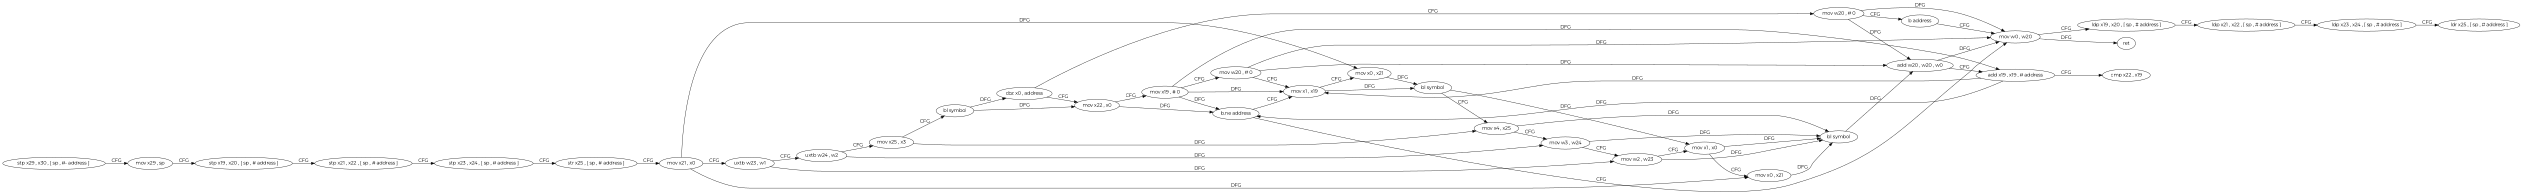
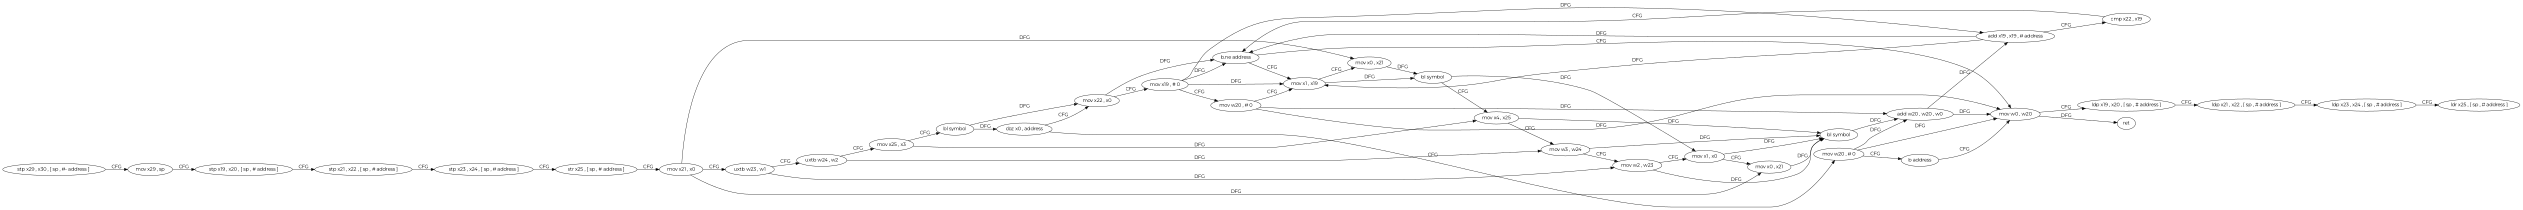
edge "cmp x22 , x19" -> "b.ne address": added, label "CFG"
edge "add w20 , w20 , w0" -> "add x19 , x19 , # address": label "CFG" -> "DFG"
